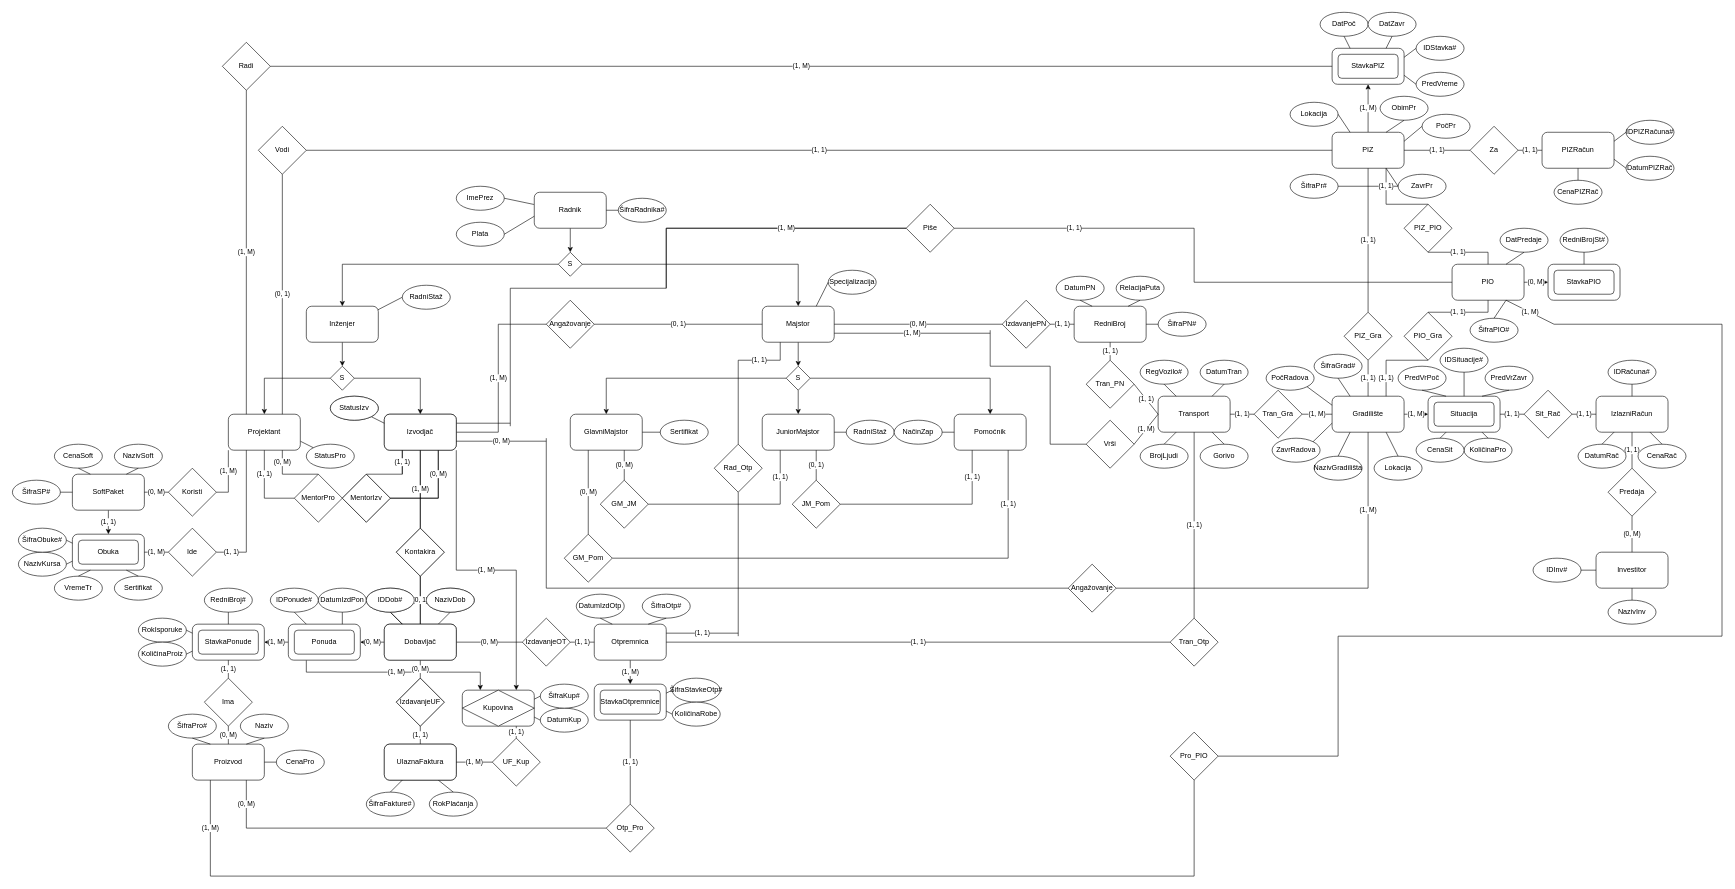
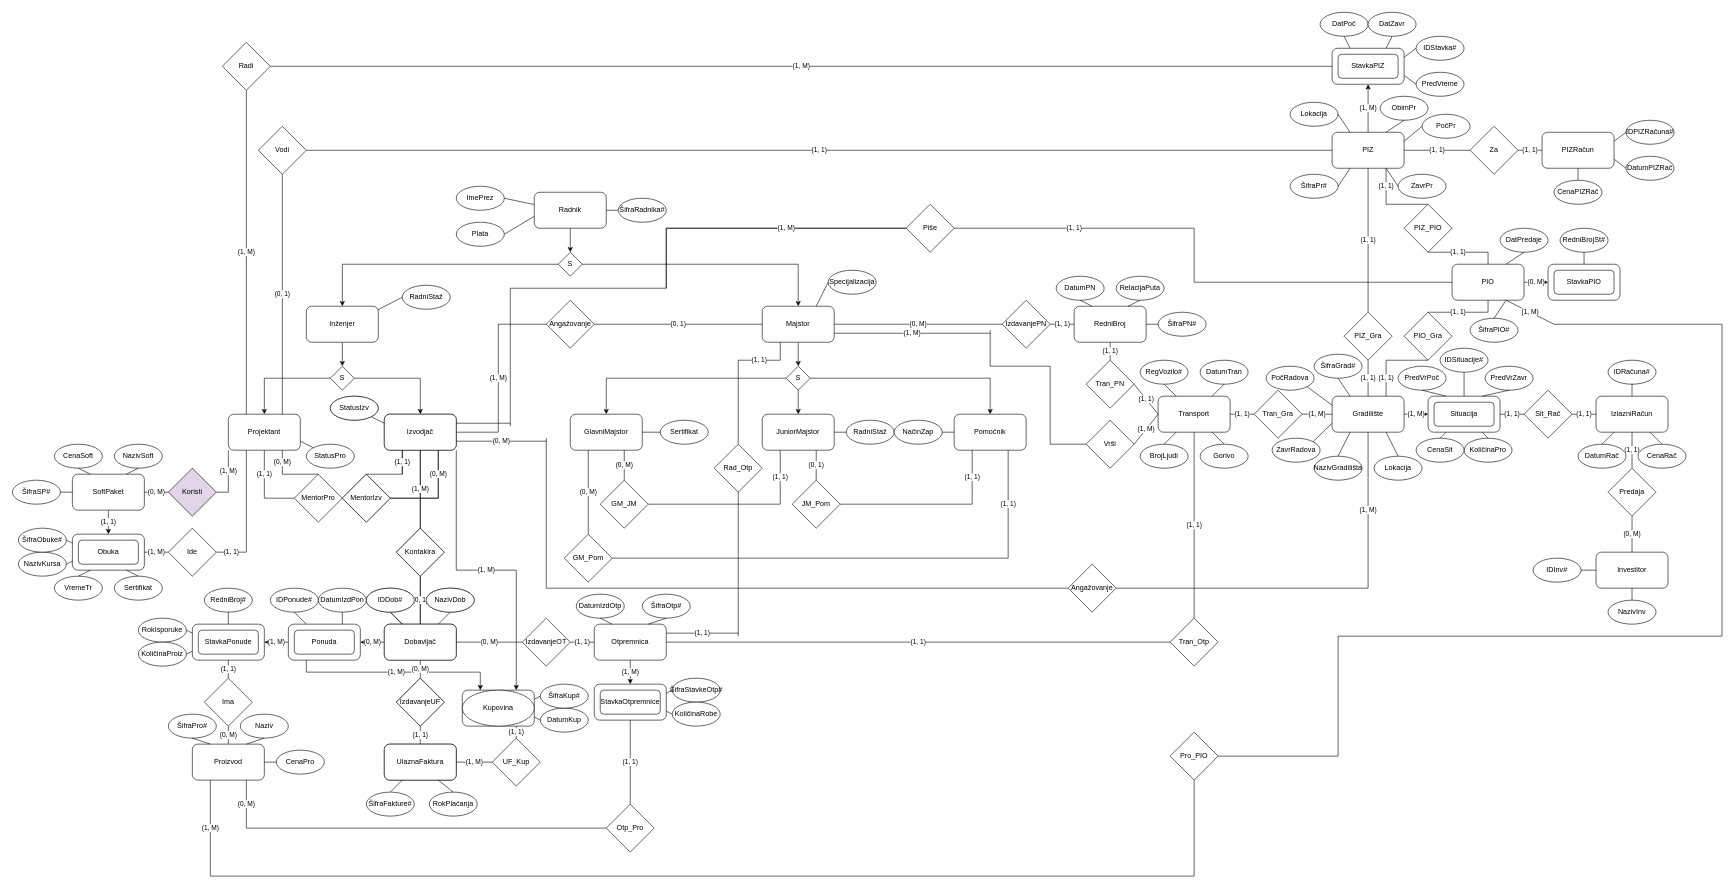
edge "ŠifraPr#" -- "ZavrPr": now "ŠifraPr#" -- "PIZ"
node "Koristi": fillcolor #ffffff -> #e1d5e7
node "Kupovina": shape diamond -> ellipse
